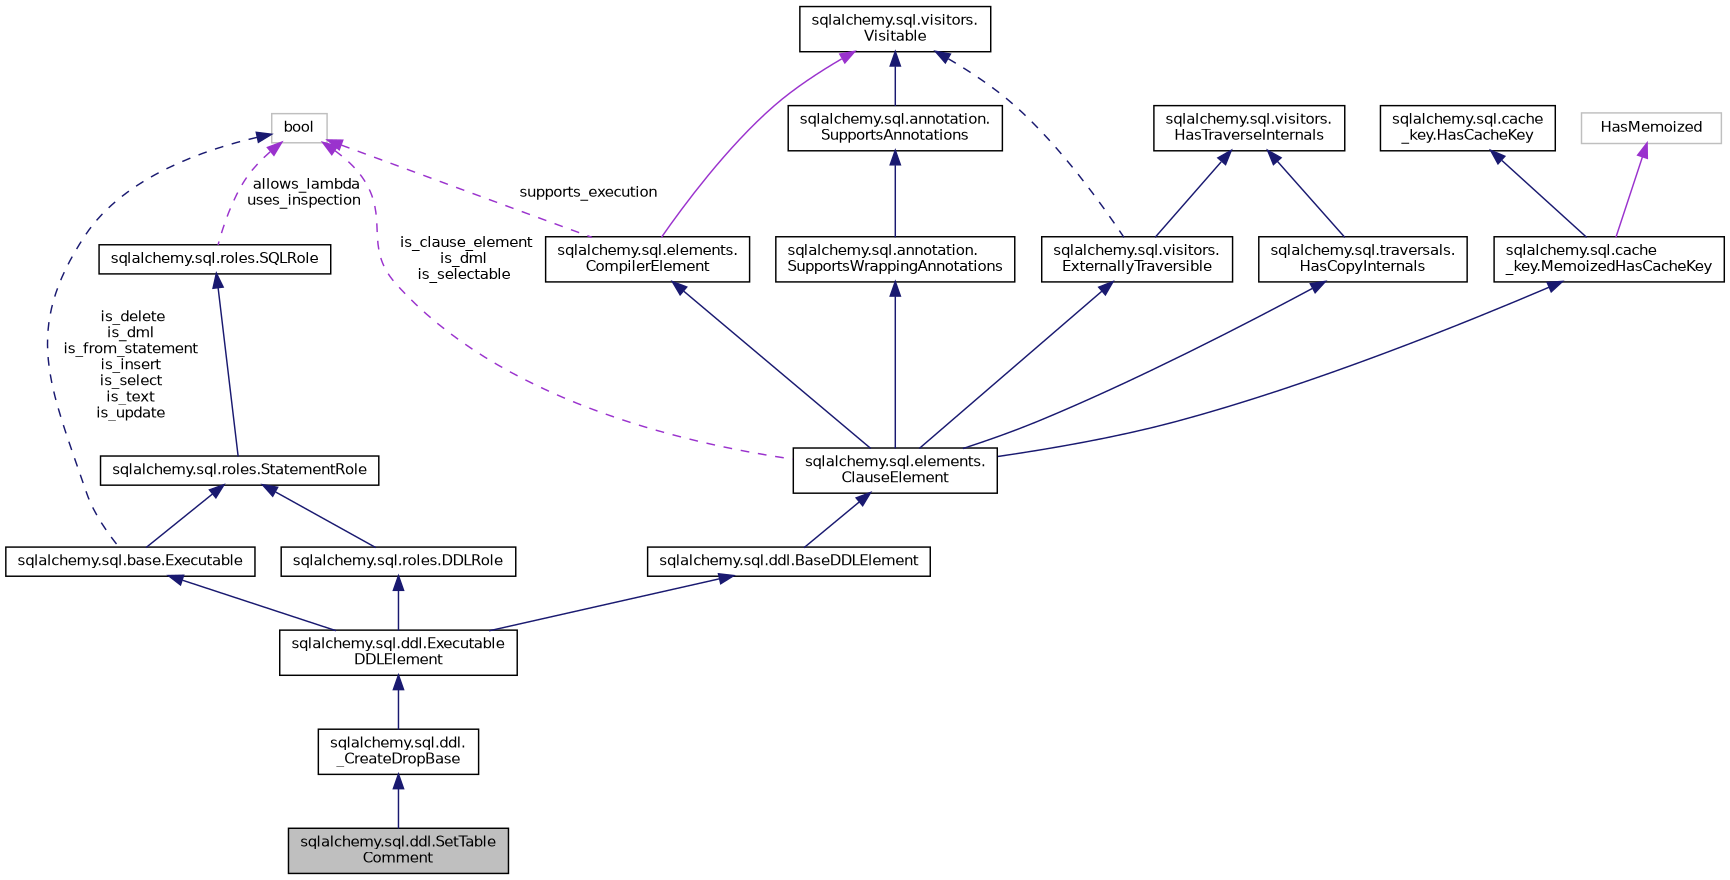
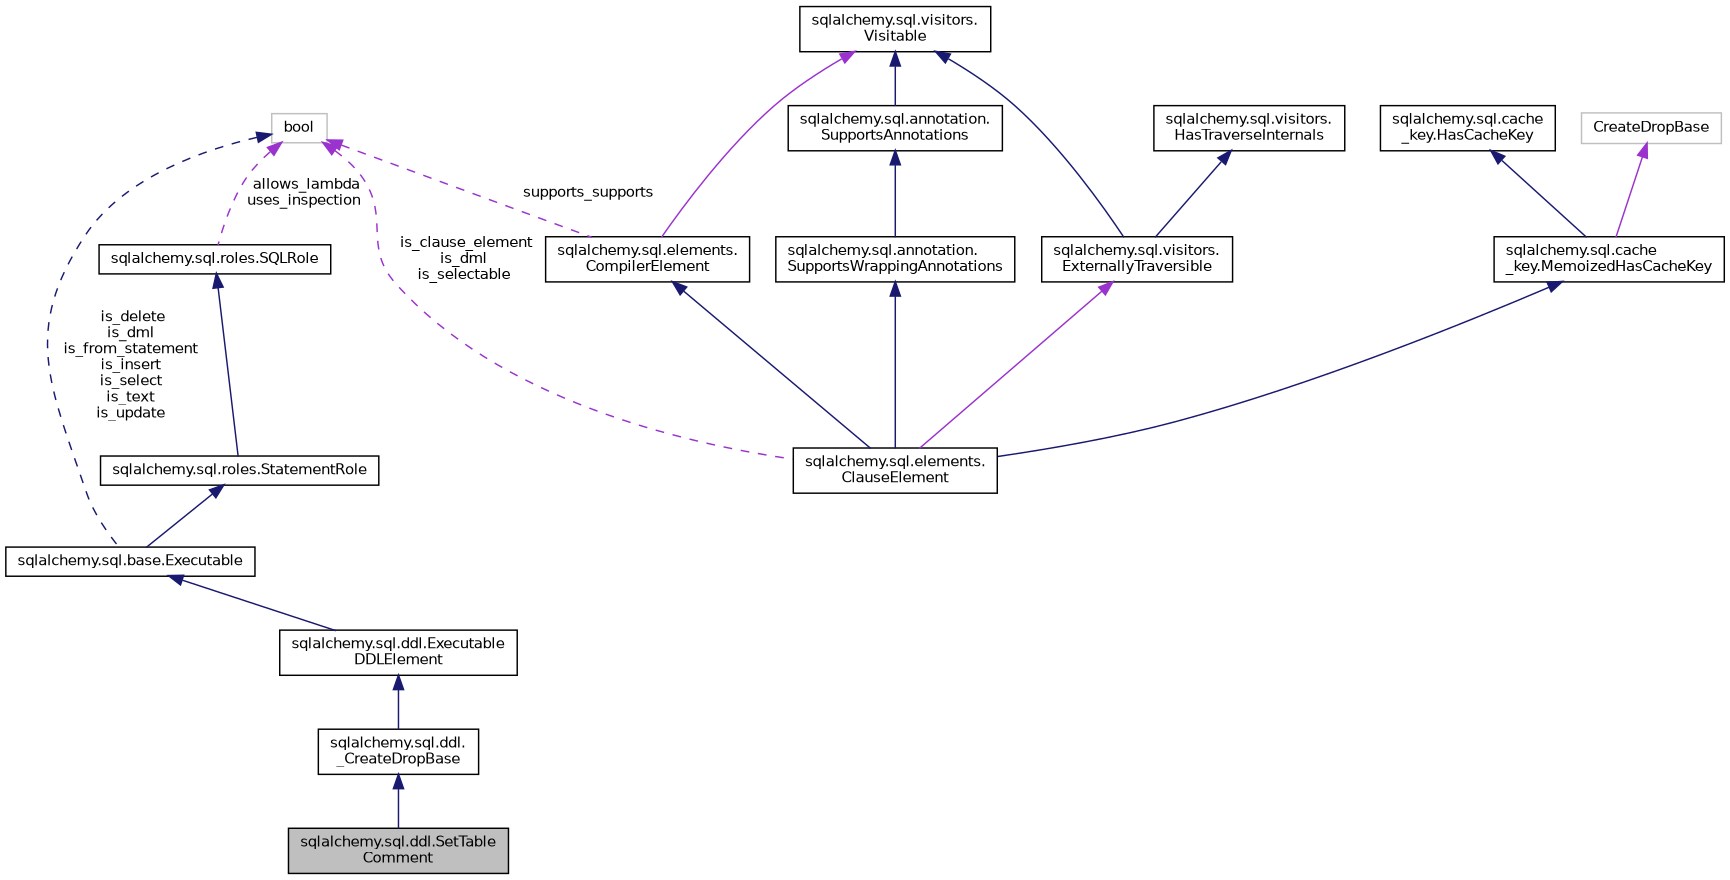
node "HasMemoized": label "HasMemoized" -> "CreateDropBase"
edge "sqlalchemy.sql.visitors. ExternallyTraversible" -> "sqlalchemy.sql.visitors. Visitable": style dashed -> solid
edge "sqlalchemy.sql.elements. CompilerElement" -> "bool": label " supports_execution" -> " supports_supports"
node "sqlalchemy.sql.traversals. HasCopyInternals": removed
edge "sqlalchemy.sql.elements. ClauseElement" -> "sqlalchemy.sql.visitors. ExternallyTraversible": color midnightblue -> darkorchid3
node "sqlalchemy.sql.roles.DDLRole": removed
node "sqlalchemy.sql.ddl.BaseDDLElement": removed
